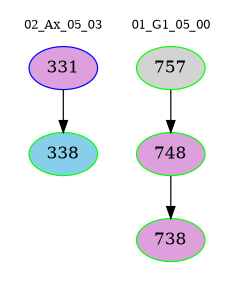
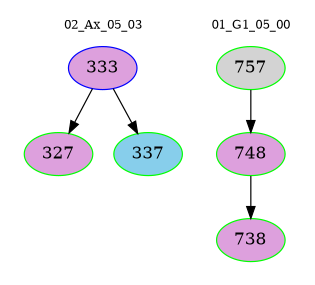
node "331": label "331" -> "333"
node "327": added
node "338": label "338" -> "337"
